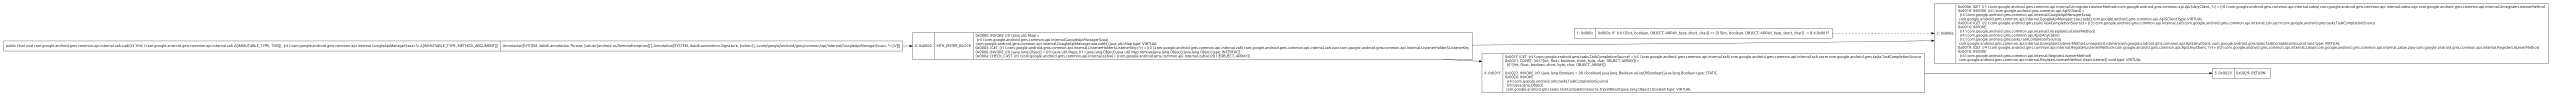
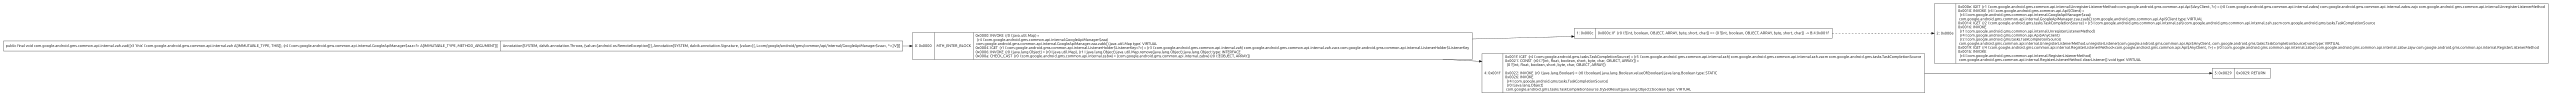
edge "0: 0x0000" -> "2: 0x000e": now "0: 0x0000" -> "1: 0x000c"
